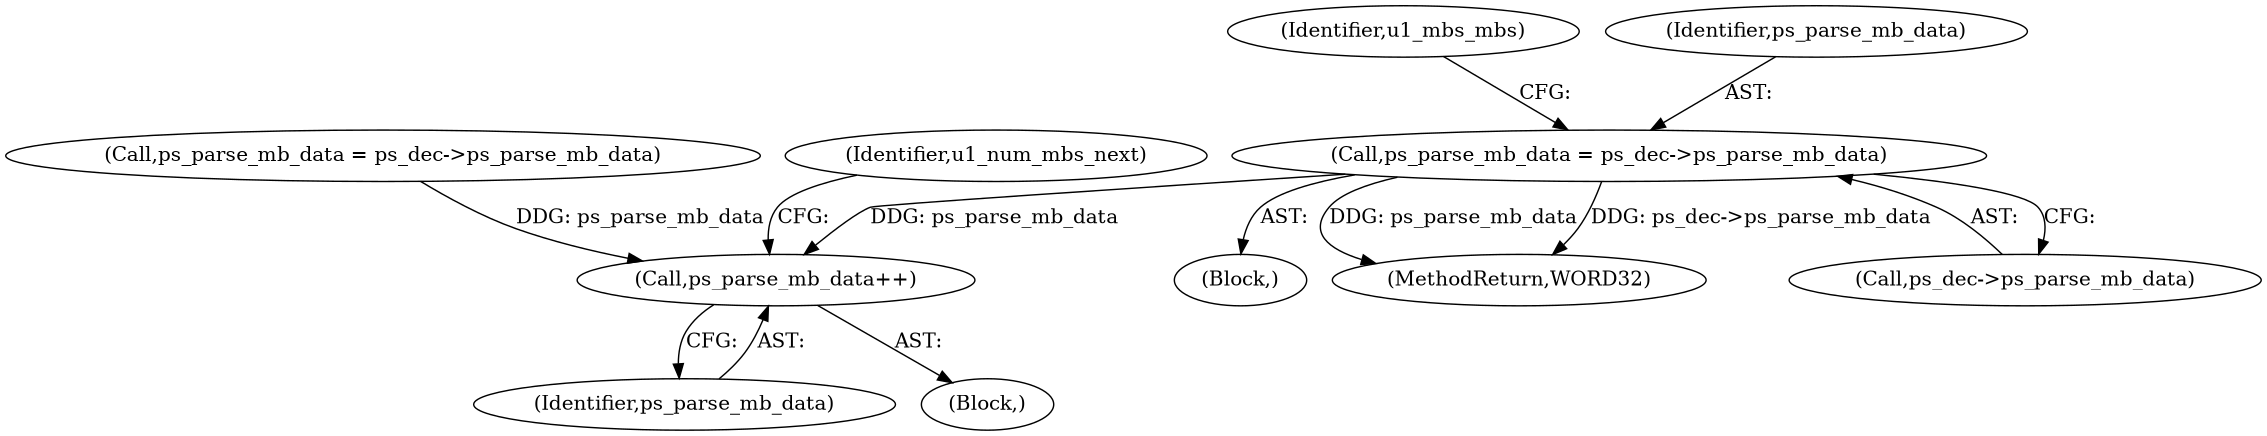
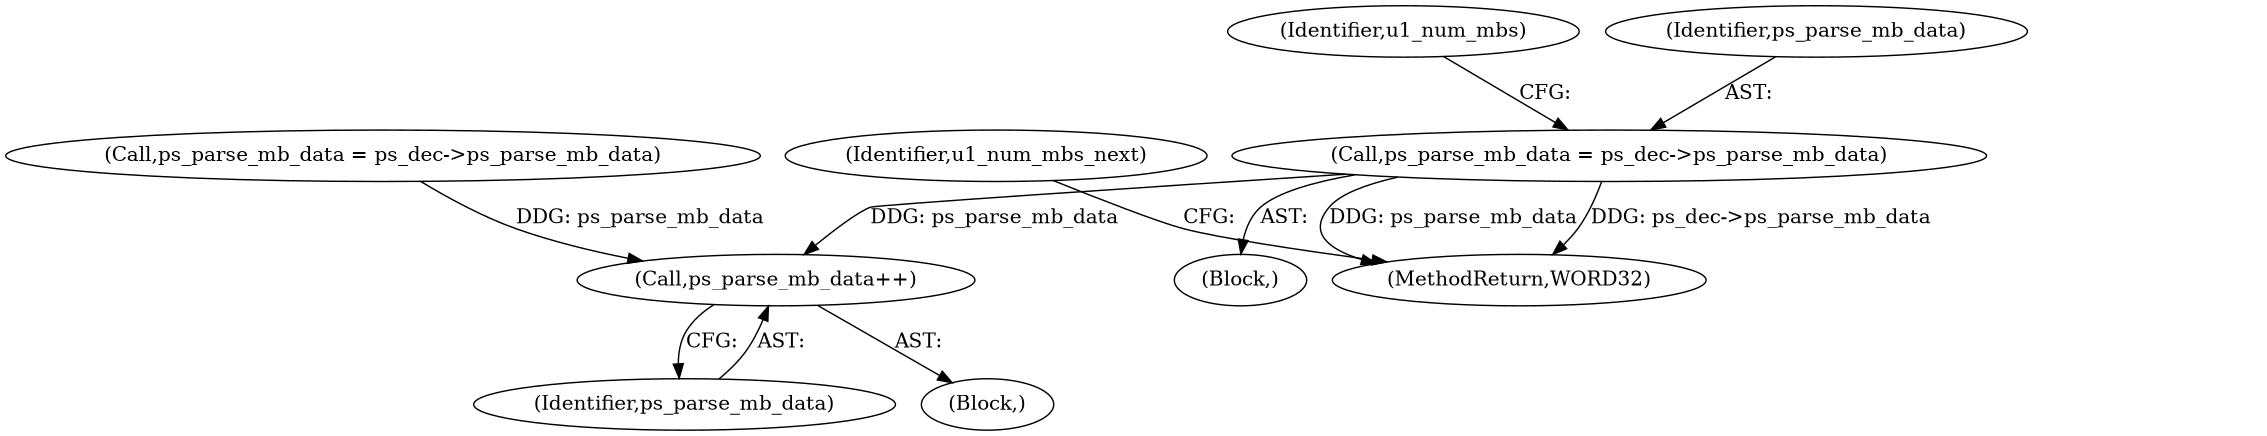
node "(Identifier,u1_mbs_mbs)": label "(Identifier,u1_mbs_mbs)" -> "(Identifier,u1_num_mbs)"
edge "(Identifier,u1_num_mbs_next)" -> "(Call,ps_parse_mb_data++)": now "(Identifier,u1_num_mbs_next)" -> "(MethodReturn,WORD32)"
node "(Call,ps_dec->ps_parse_mb_data)": removed
